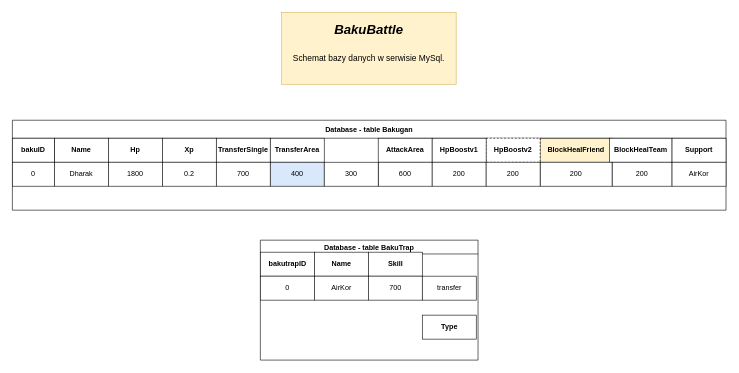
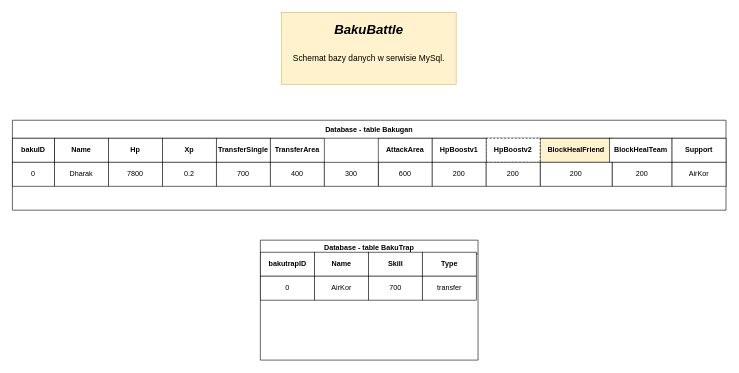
node "1800": label "1800" -> "7800"
node "400": fillcolor #dae8fc -> #ffffff
node "Type": moved (449, 327) -> (449, 264)
